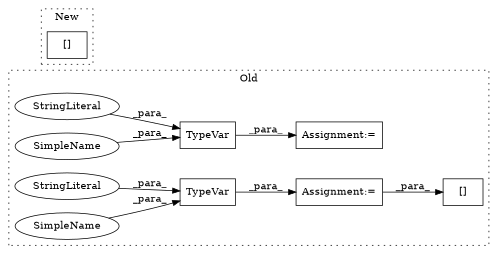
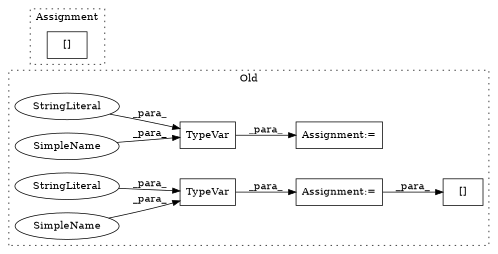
cluster "New": label "New" -> "Assignment"
